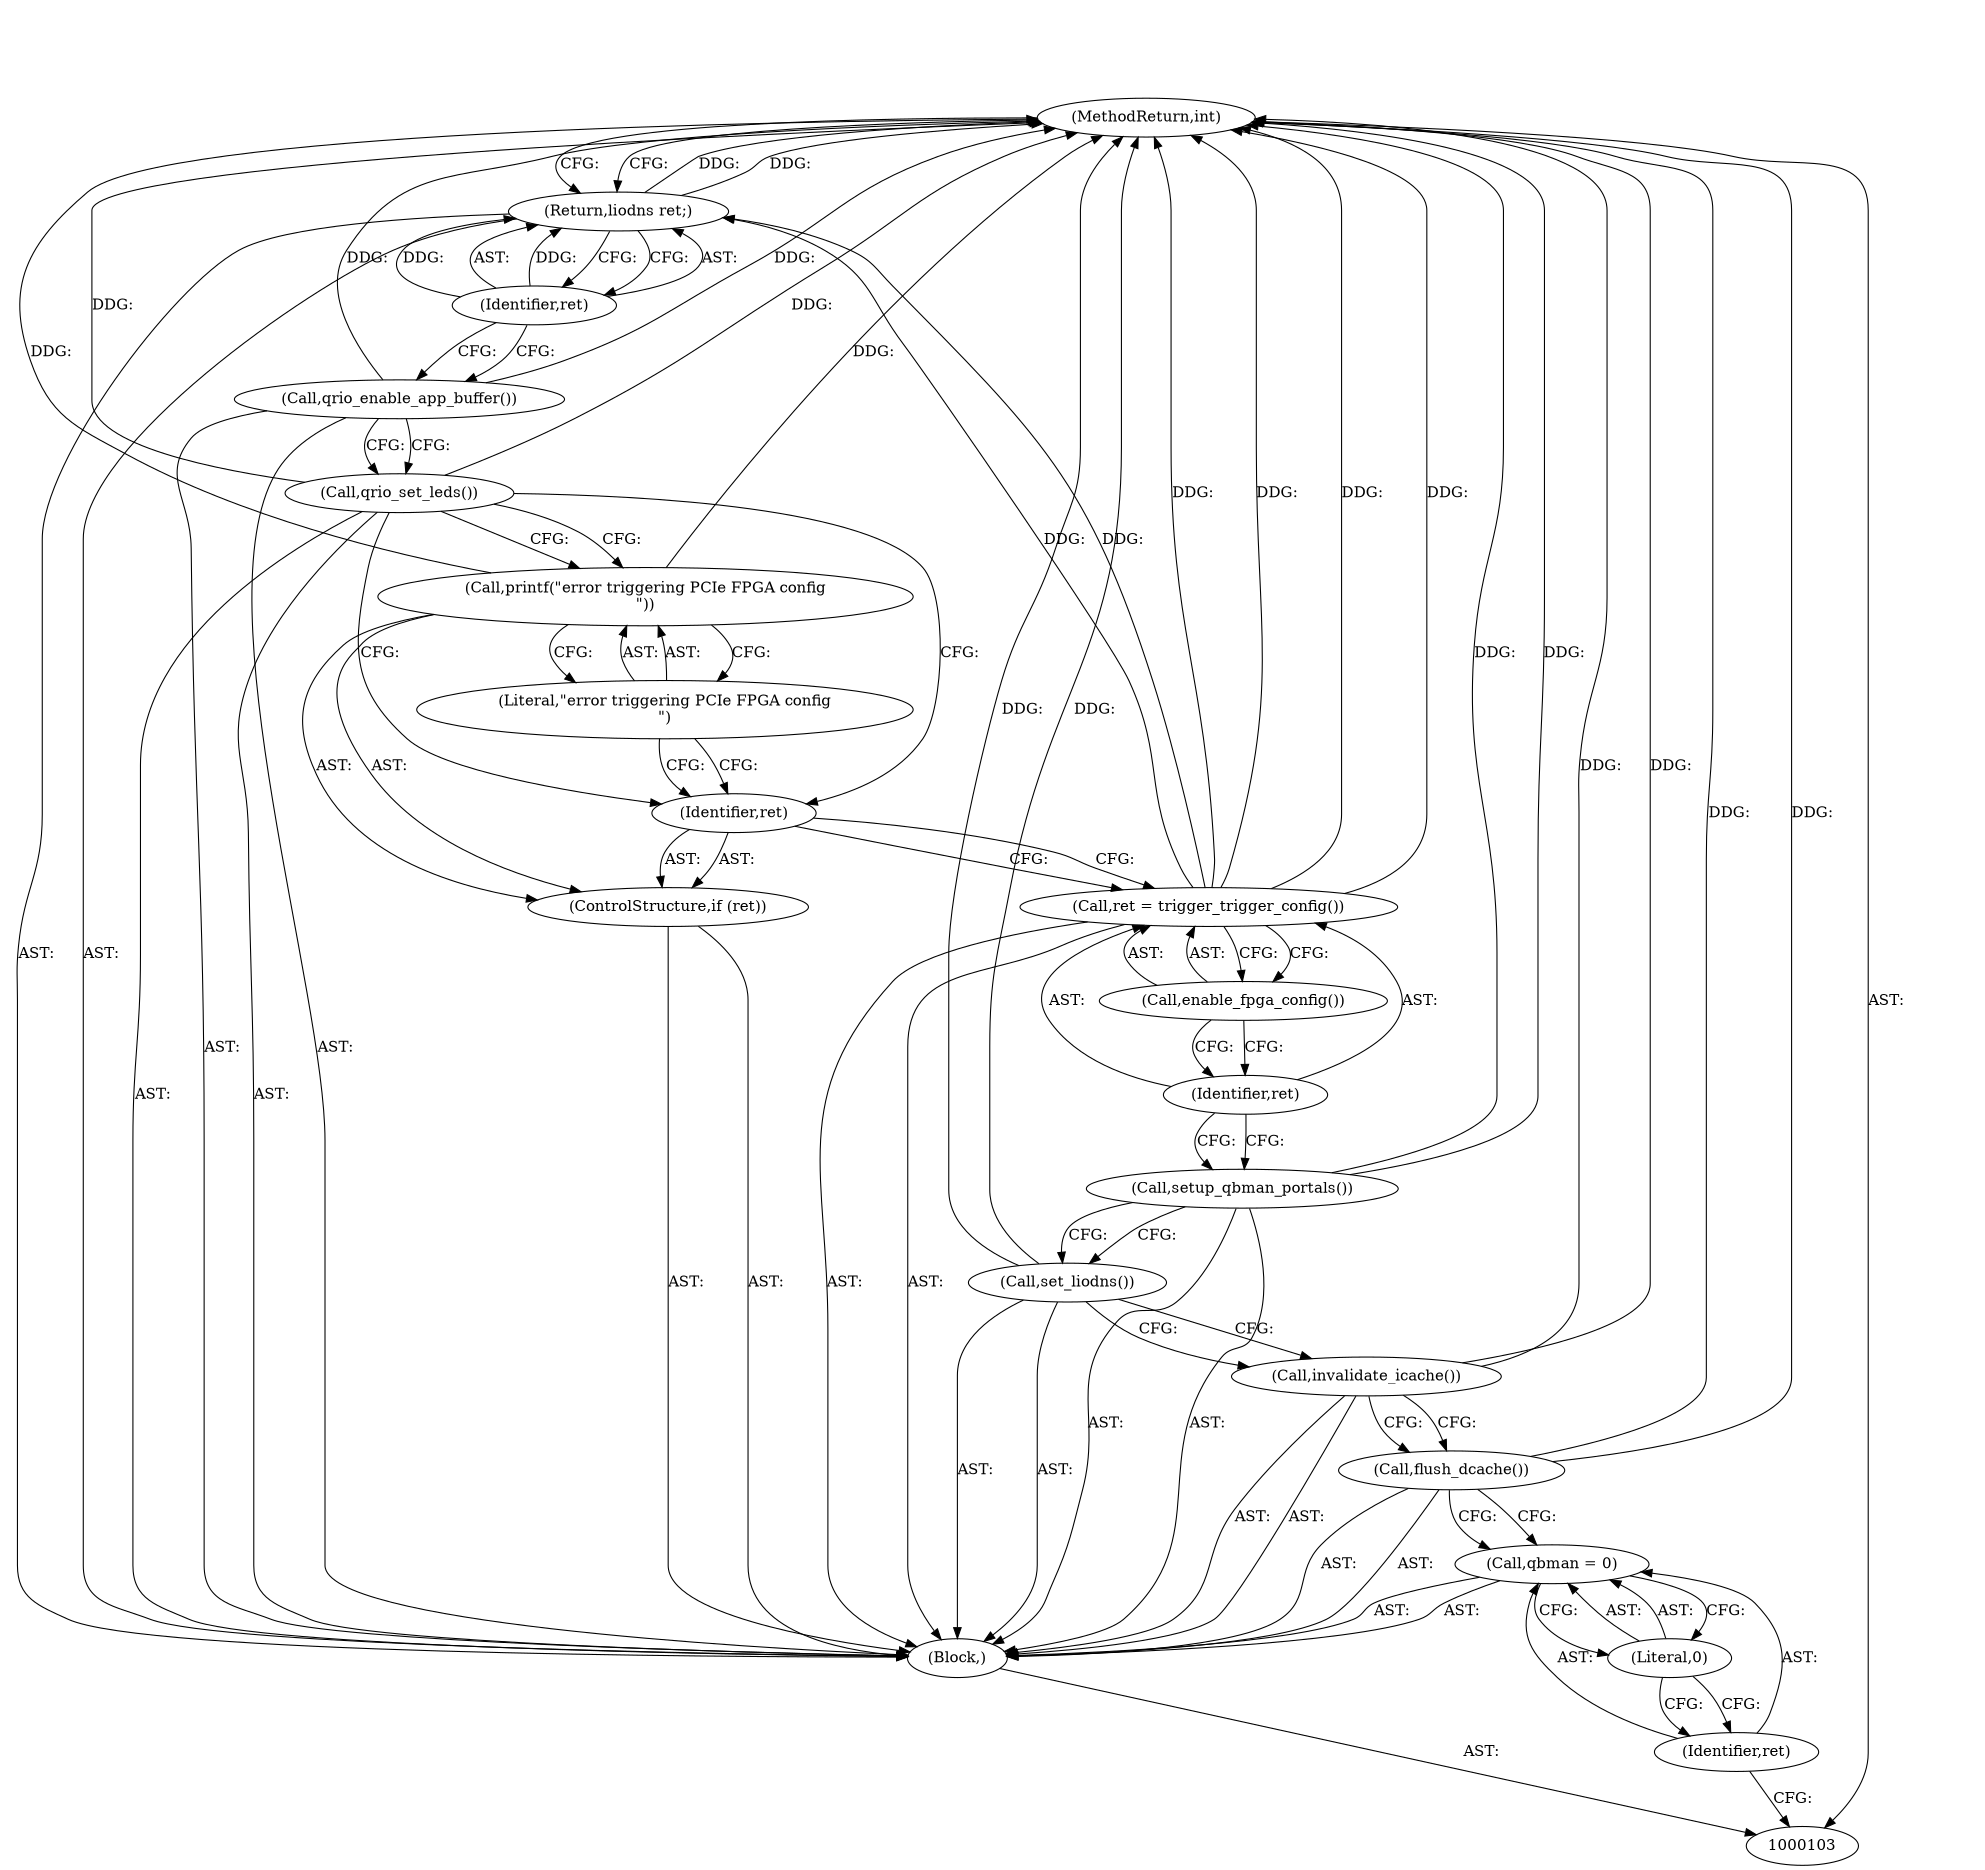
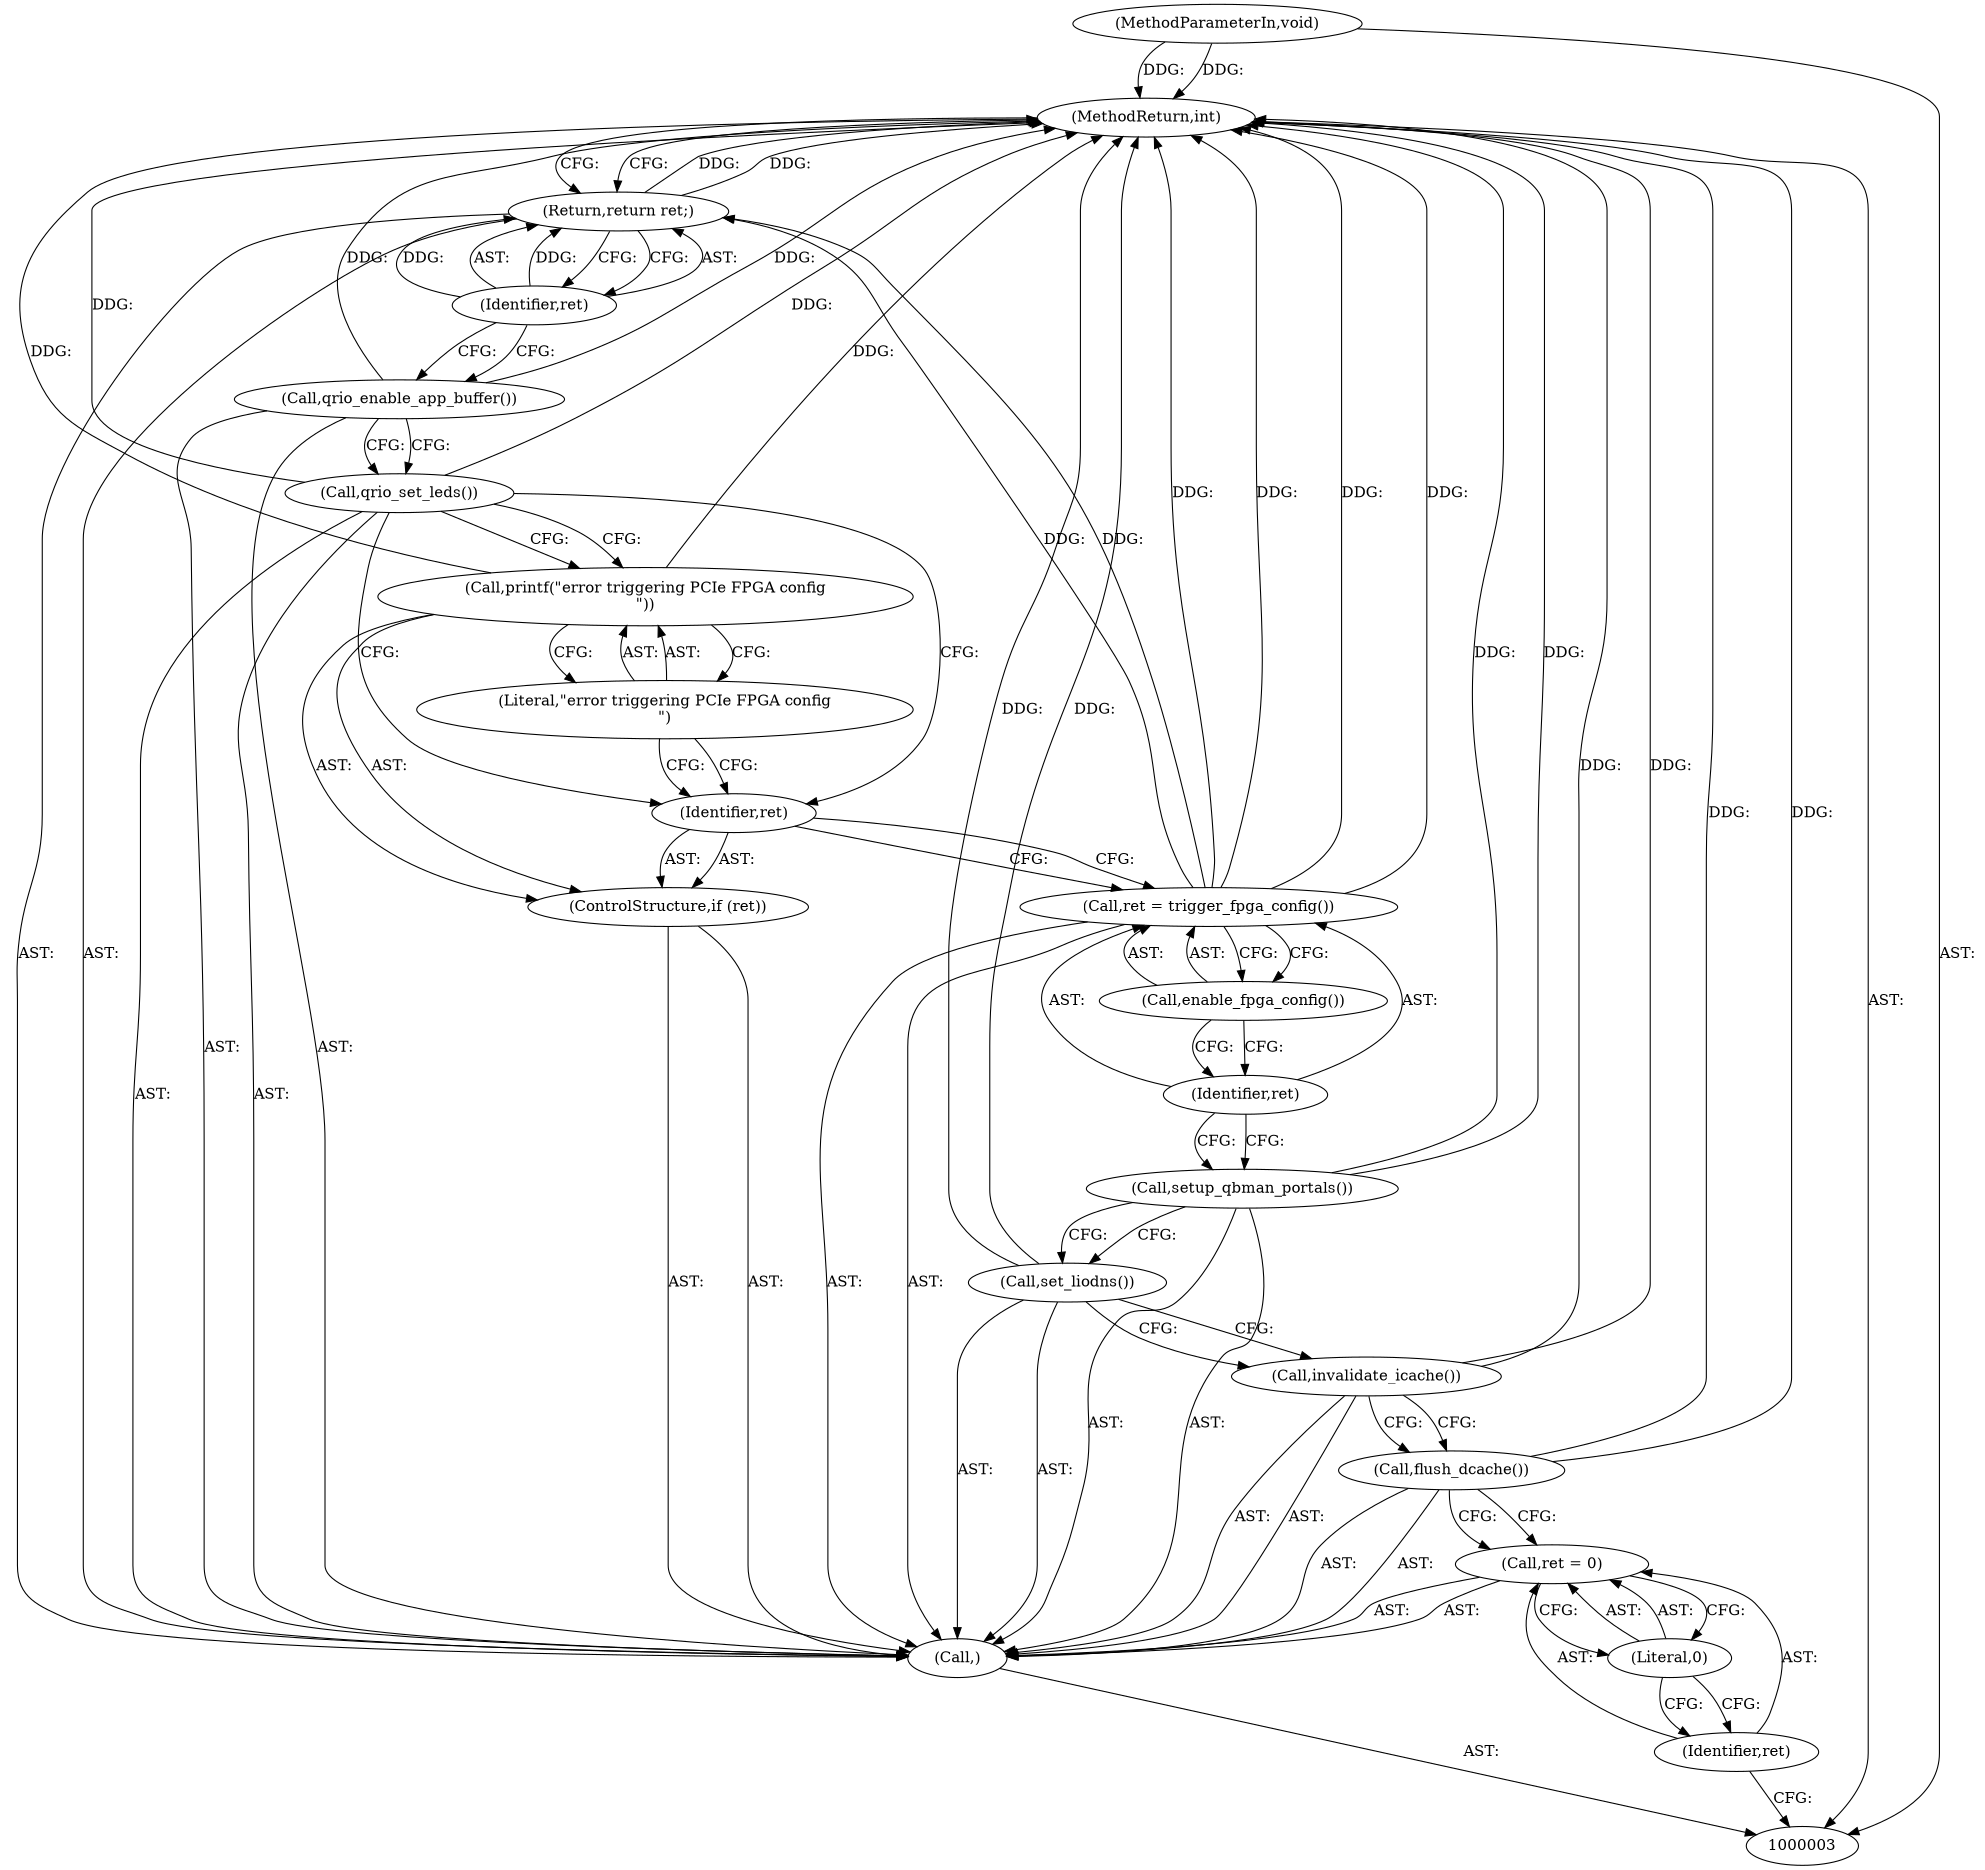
node "(MethodParameterIn,void)": added
node "(Return,liodns ret;)": label "(Return,liodns ret;)" -> "(Return,return ret;)"
node "(Call,ret = trigger_trigger_config())": label "(Call,ret = trigger_trigger_config())" -> "(Call,ret = trigger_fpga_config())"
node "(Call,qbman = 0)": label "(Call,qbman = 0)" -> "(Call,ret = 0)"
node "(Block,)": label "(Block,)" -> "(Call,)"
node "1000103": label "1000103" -> "1000003"
